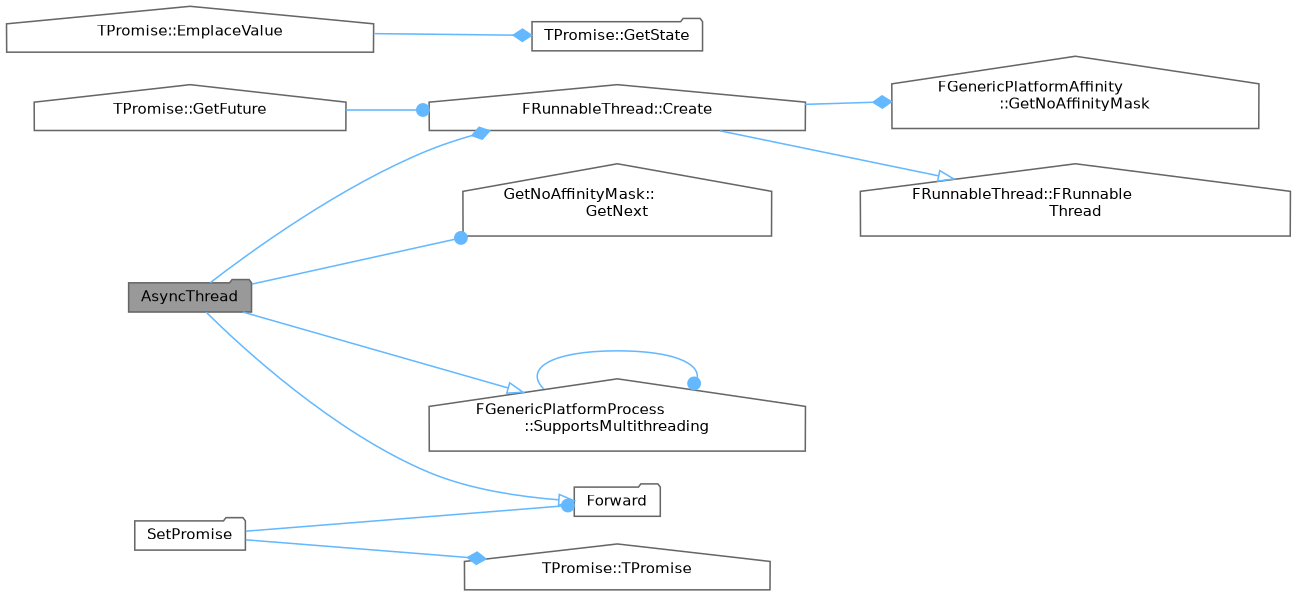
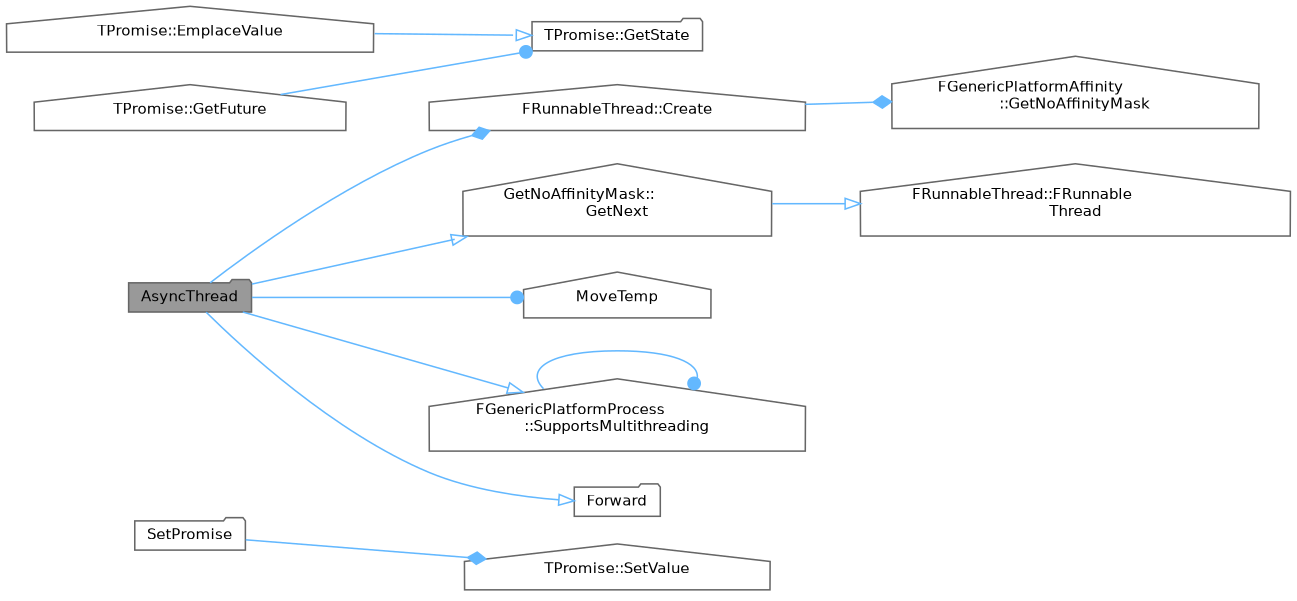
edge "TPromise::EmplaceValue" -> "TPromise::GetState": arrowhead diamond -> onormal
edge "TPromise::GetFuture" -> "FRunnableThread::Create": now "TPromise::GetFuture" -> "TPromise::GetState"
edge "FRunnableThread::Create" -> "FRunnableThread::FRunnable Thread": now "GetNoAffinityMask:: GetNext" -> "FRunnableThread::FRunnable Thread"
edge "AsyncThread" -> "GetNoAffinityMask:: GetNext": arrowhead dot -> onormal
node "MoveTemp": added
edge "SetPromise" -> "Forward": removed
node "TPromise::TPromise": label "TPromise::TPromise" -> "TPromise::SetValue"
